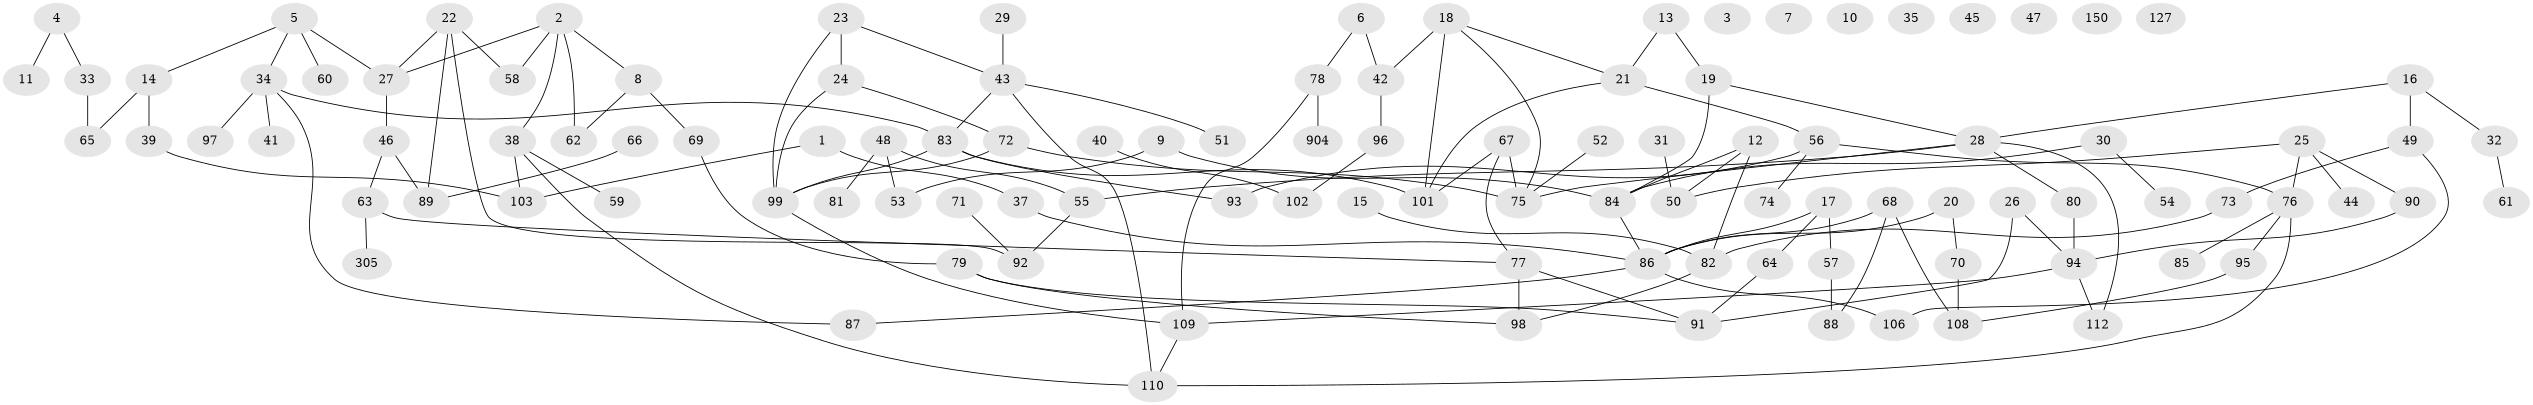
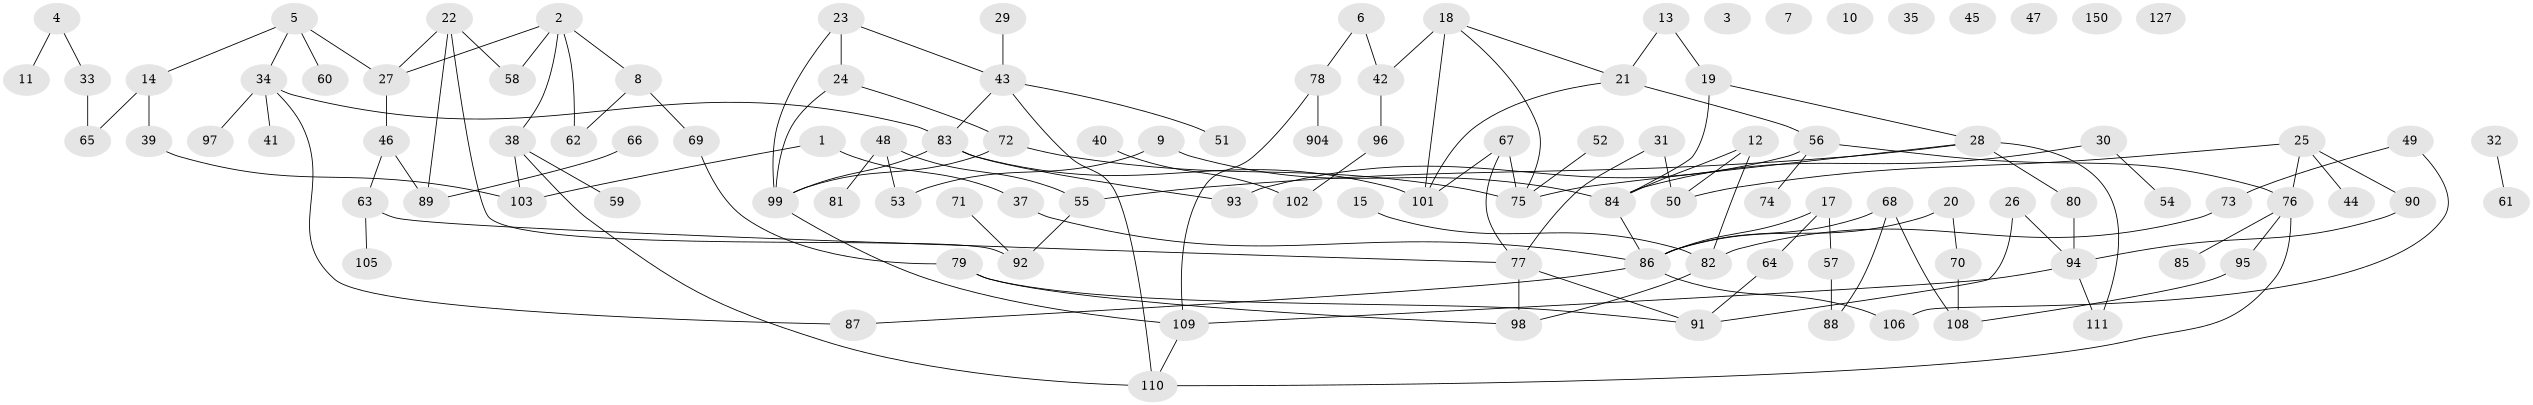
node "16": removed
edge "31" -- "77": added
node "305": label "305" -> "105"
node "112": label "112" -> "111"
